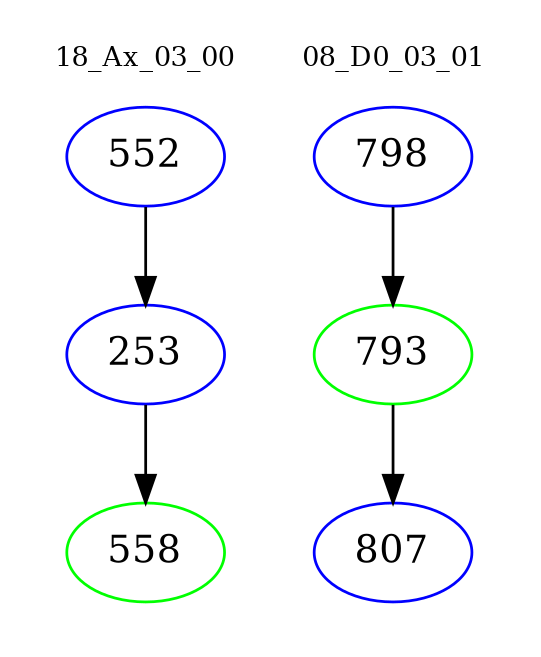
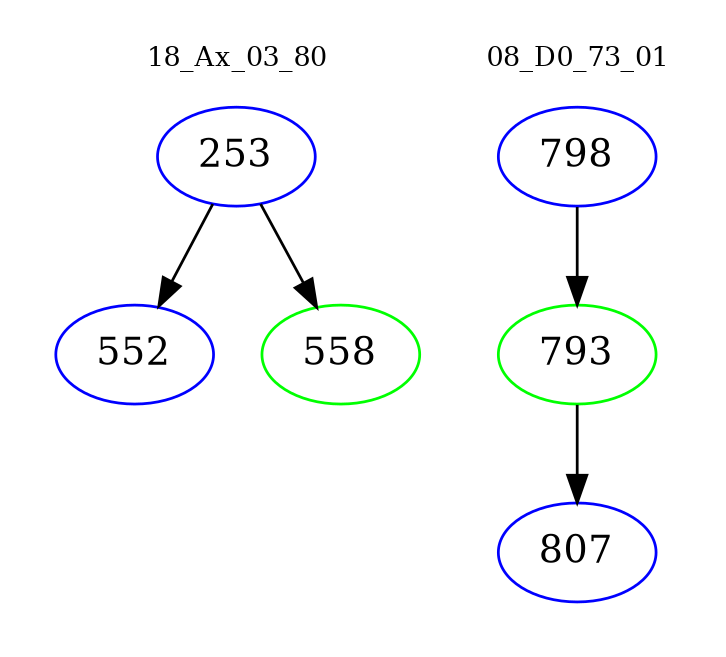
cluster "18_Ax_03_00": label "18_Ax_03_00" -> "18_Ax_03_80"
cluster "08_D0_03_01": label "08_D0_03_01" -> "08_D0_73_01"
edge "552" -> "253": reversed
